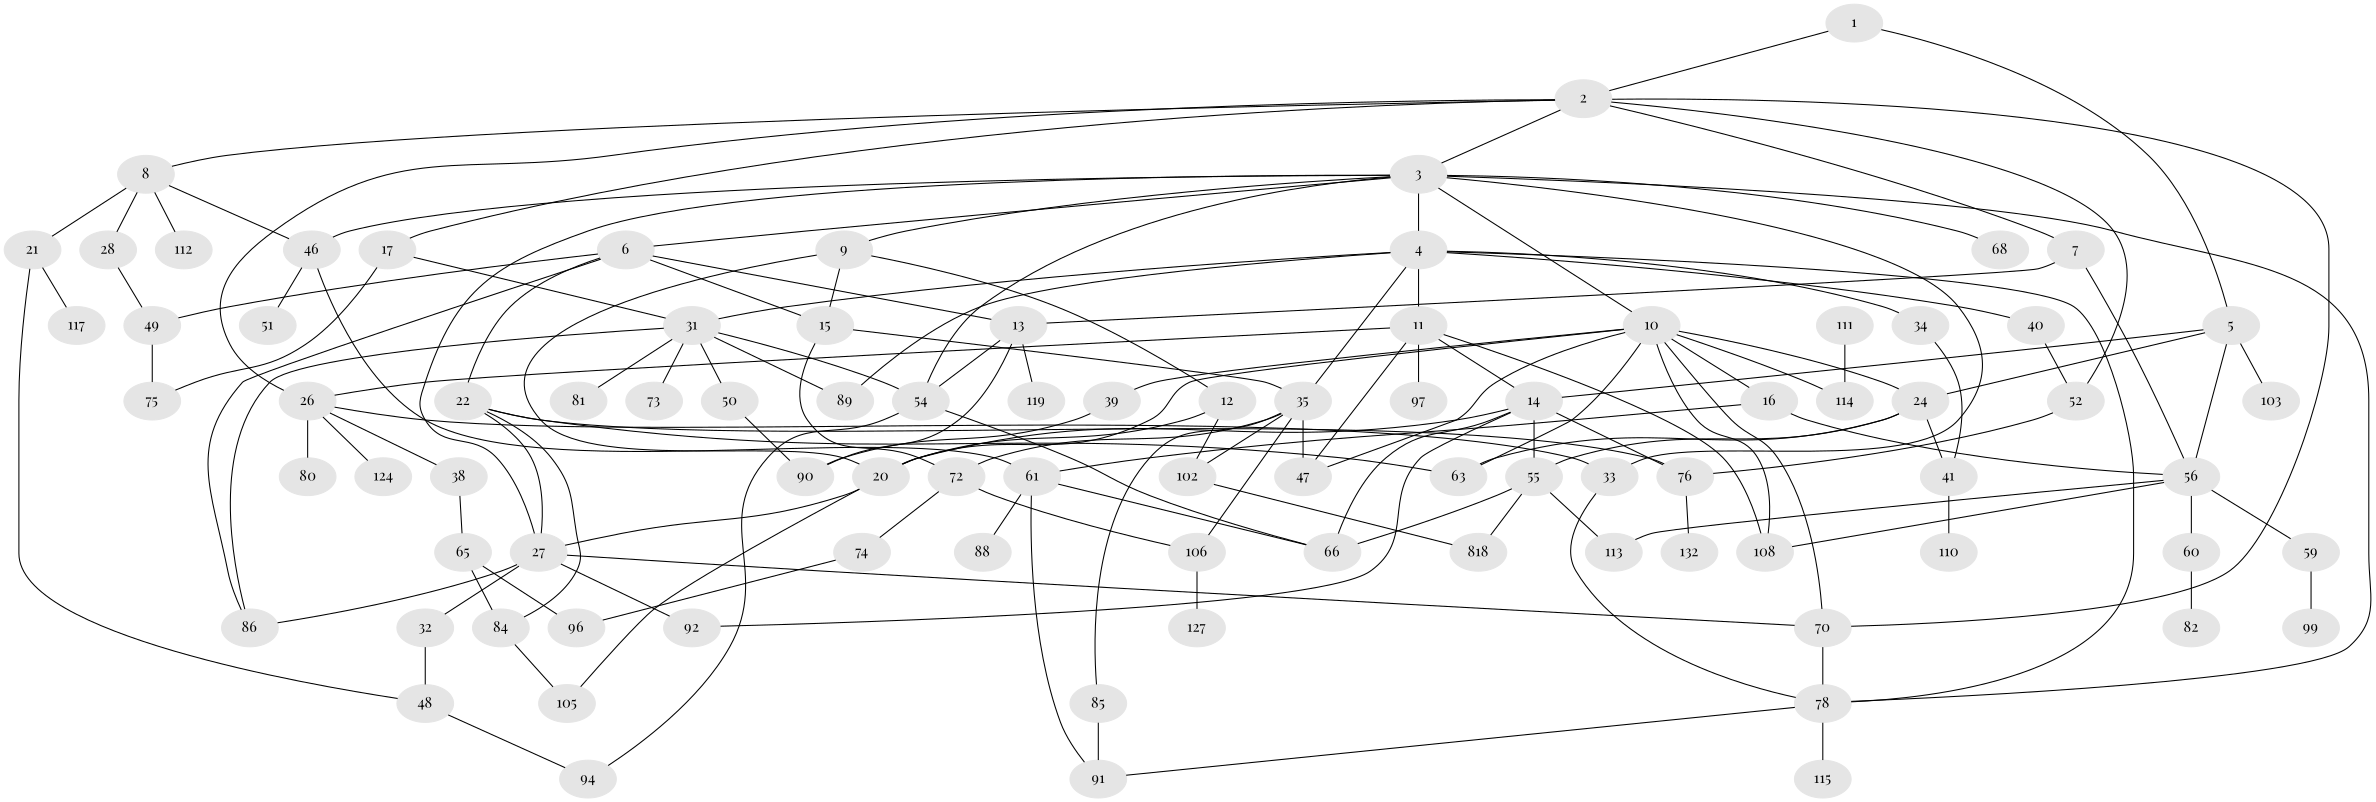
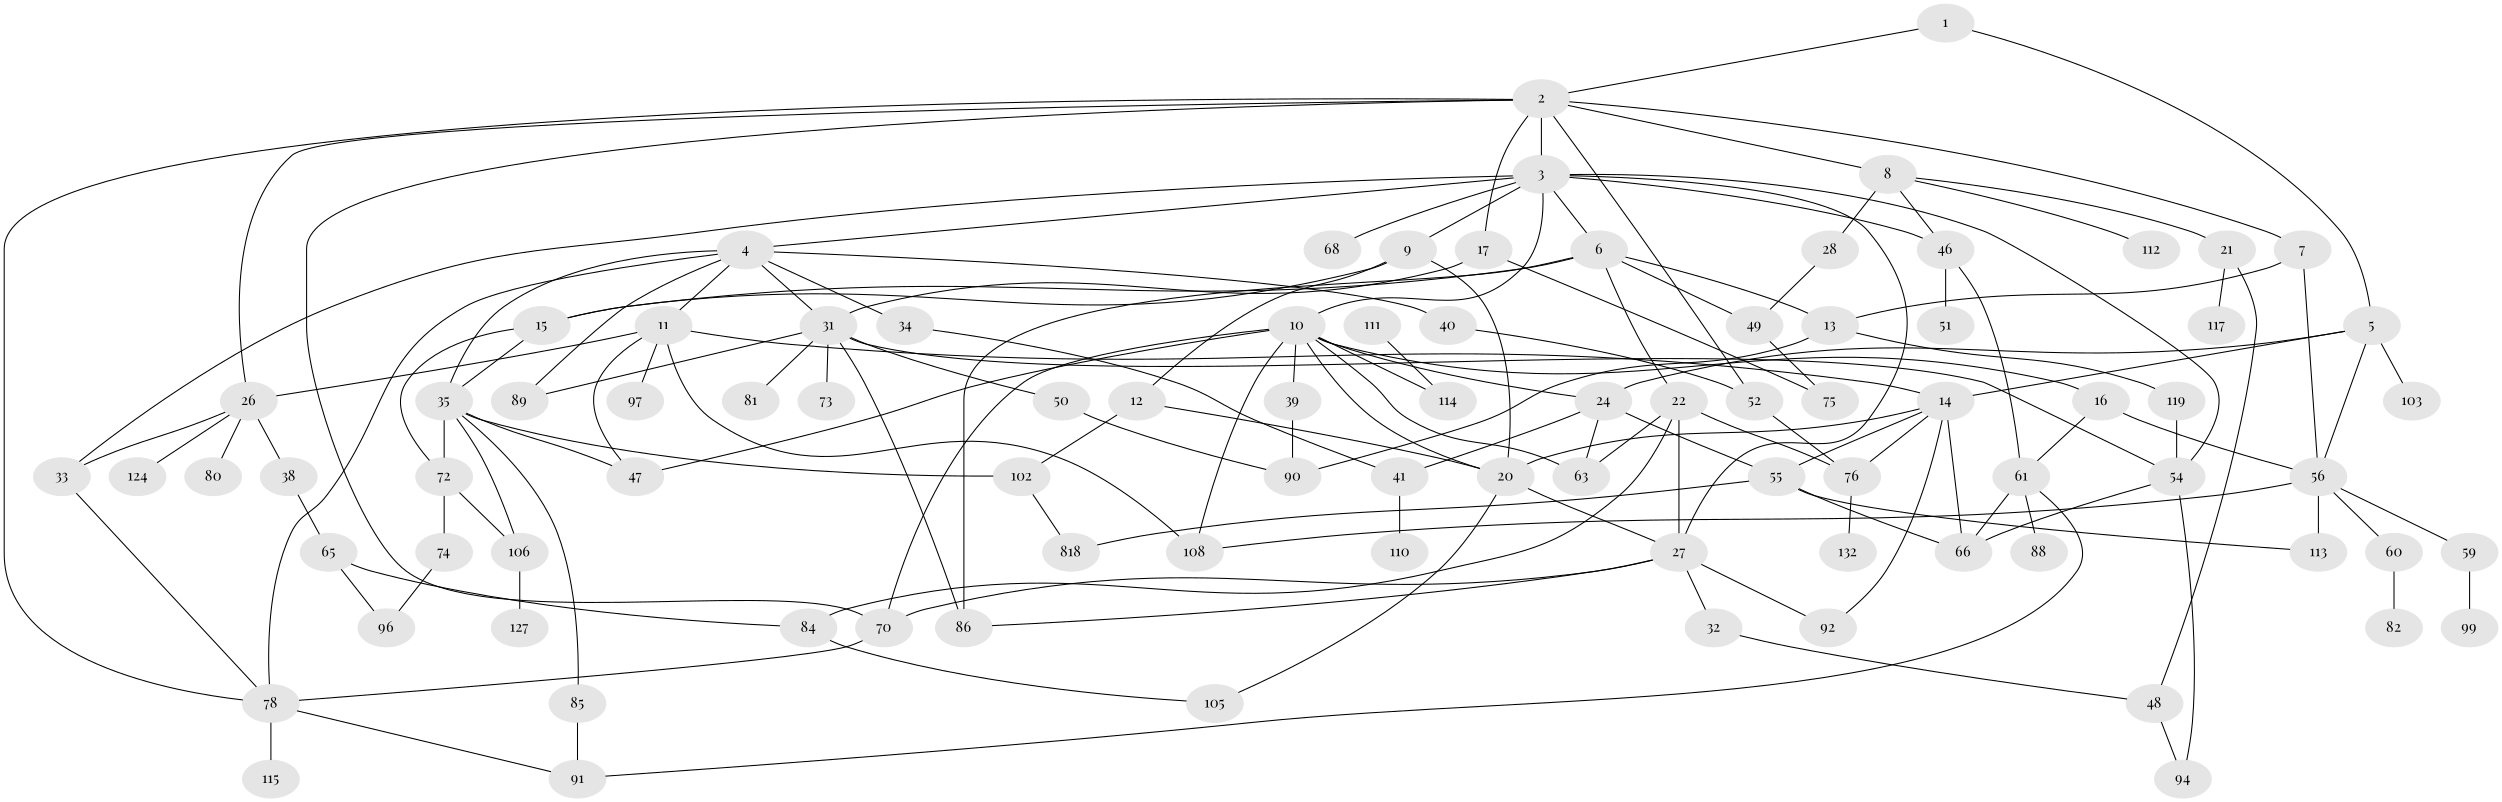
edge "3" -- "78": now "2" -- "78"
edge "13" -- "54": now "119" -- "54"
